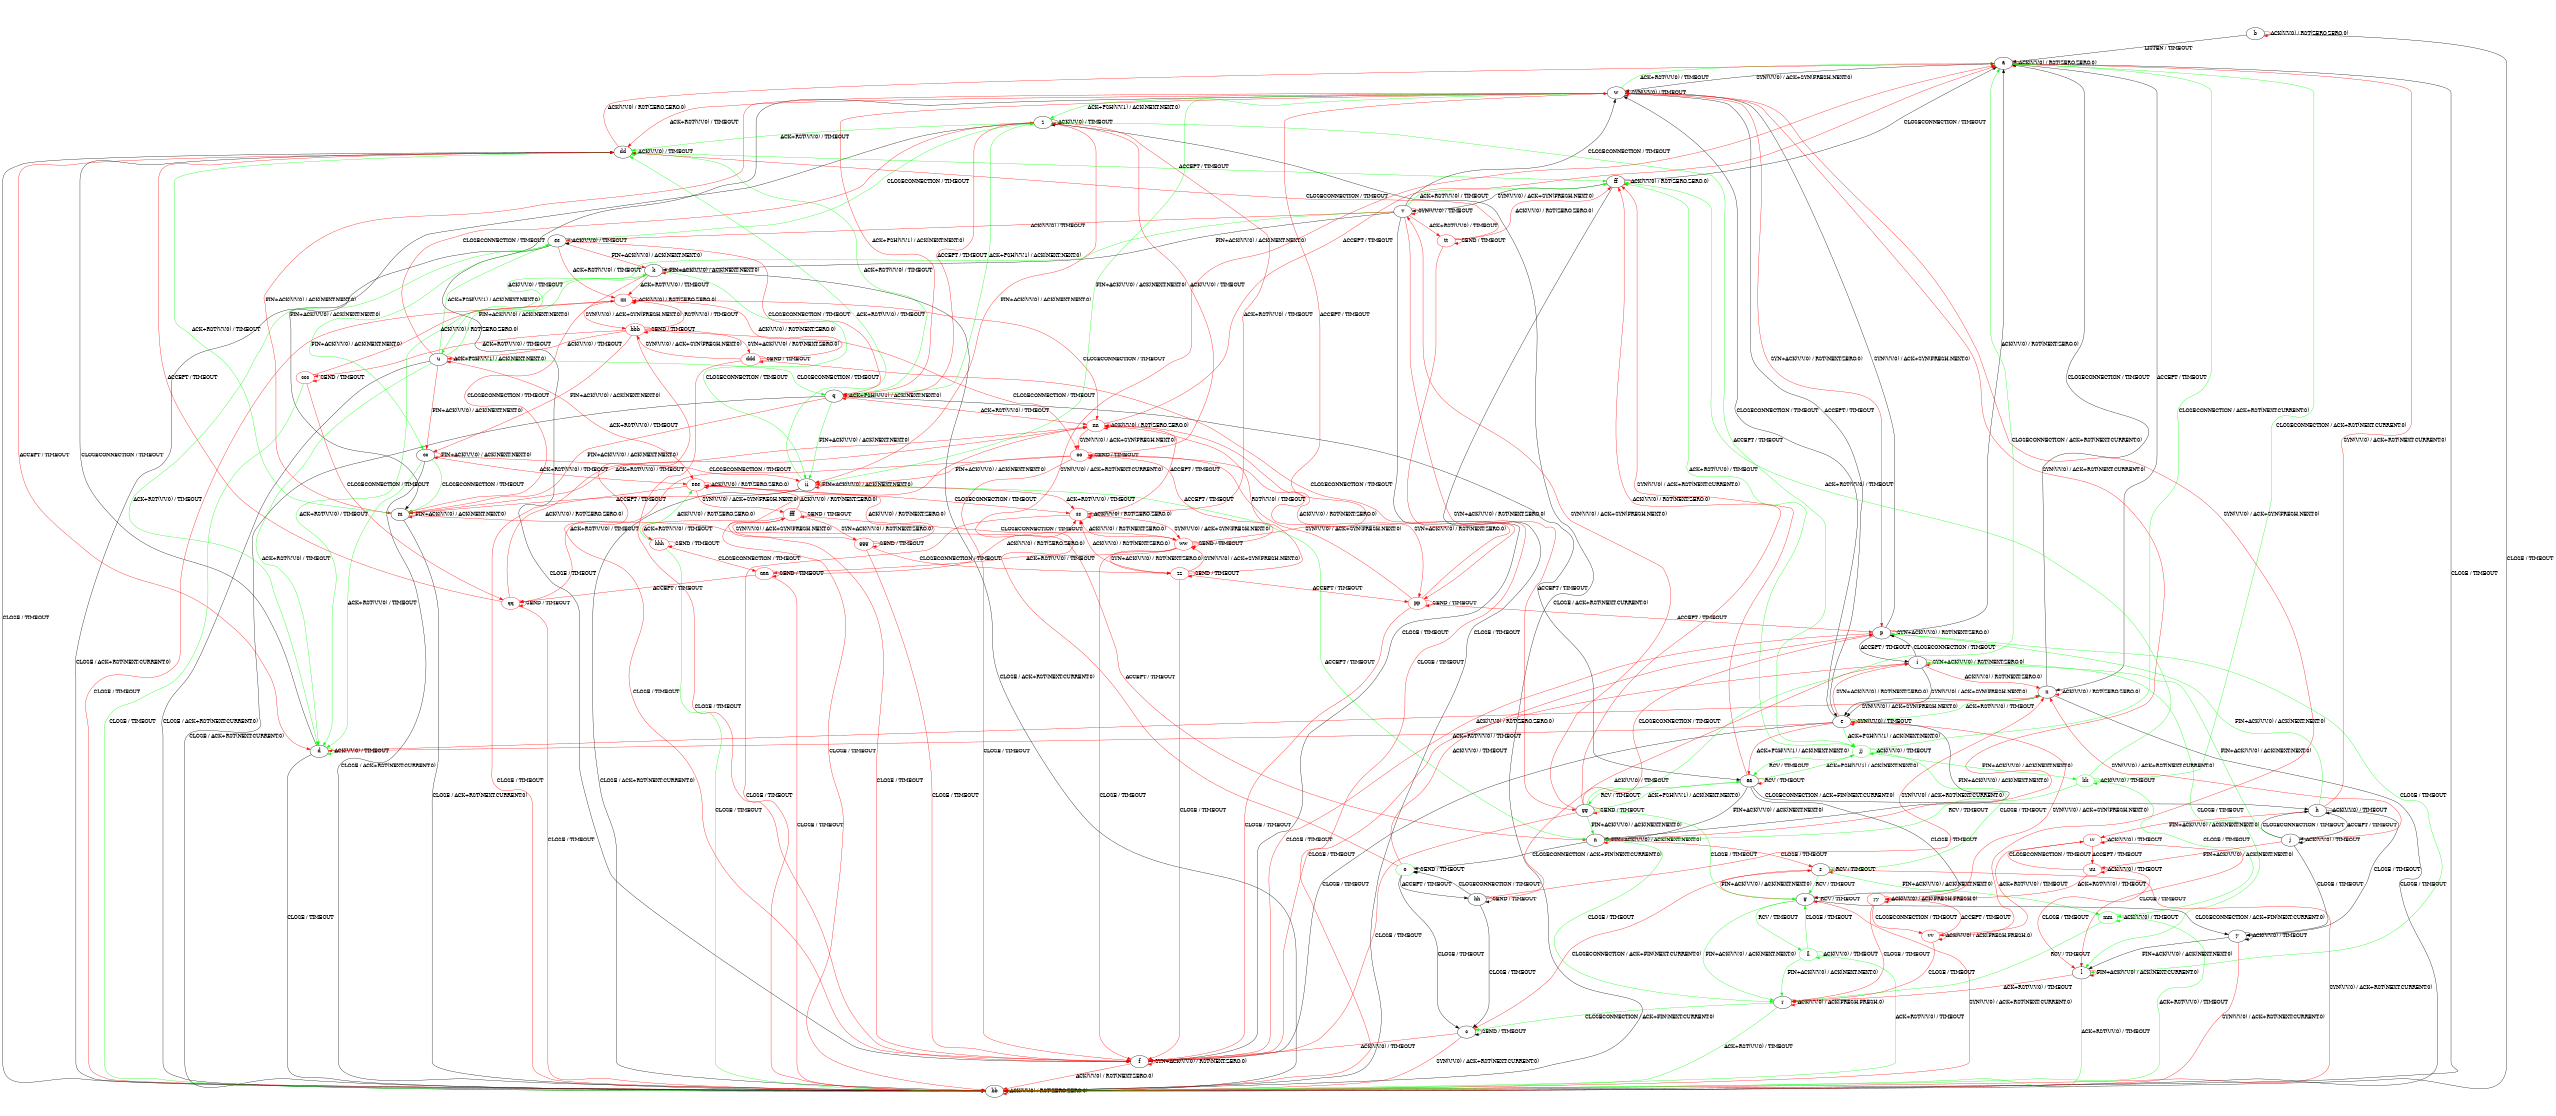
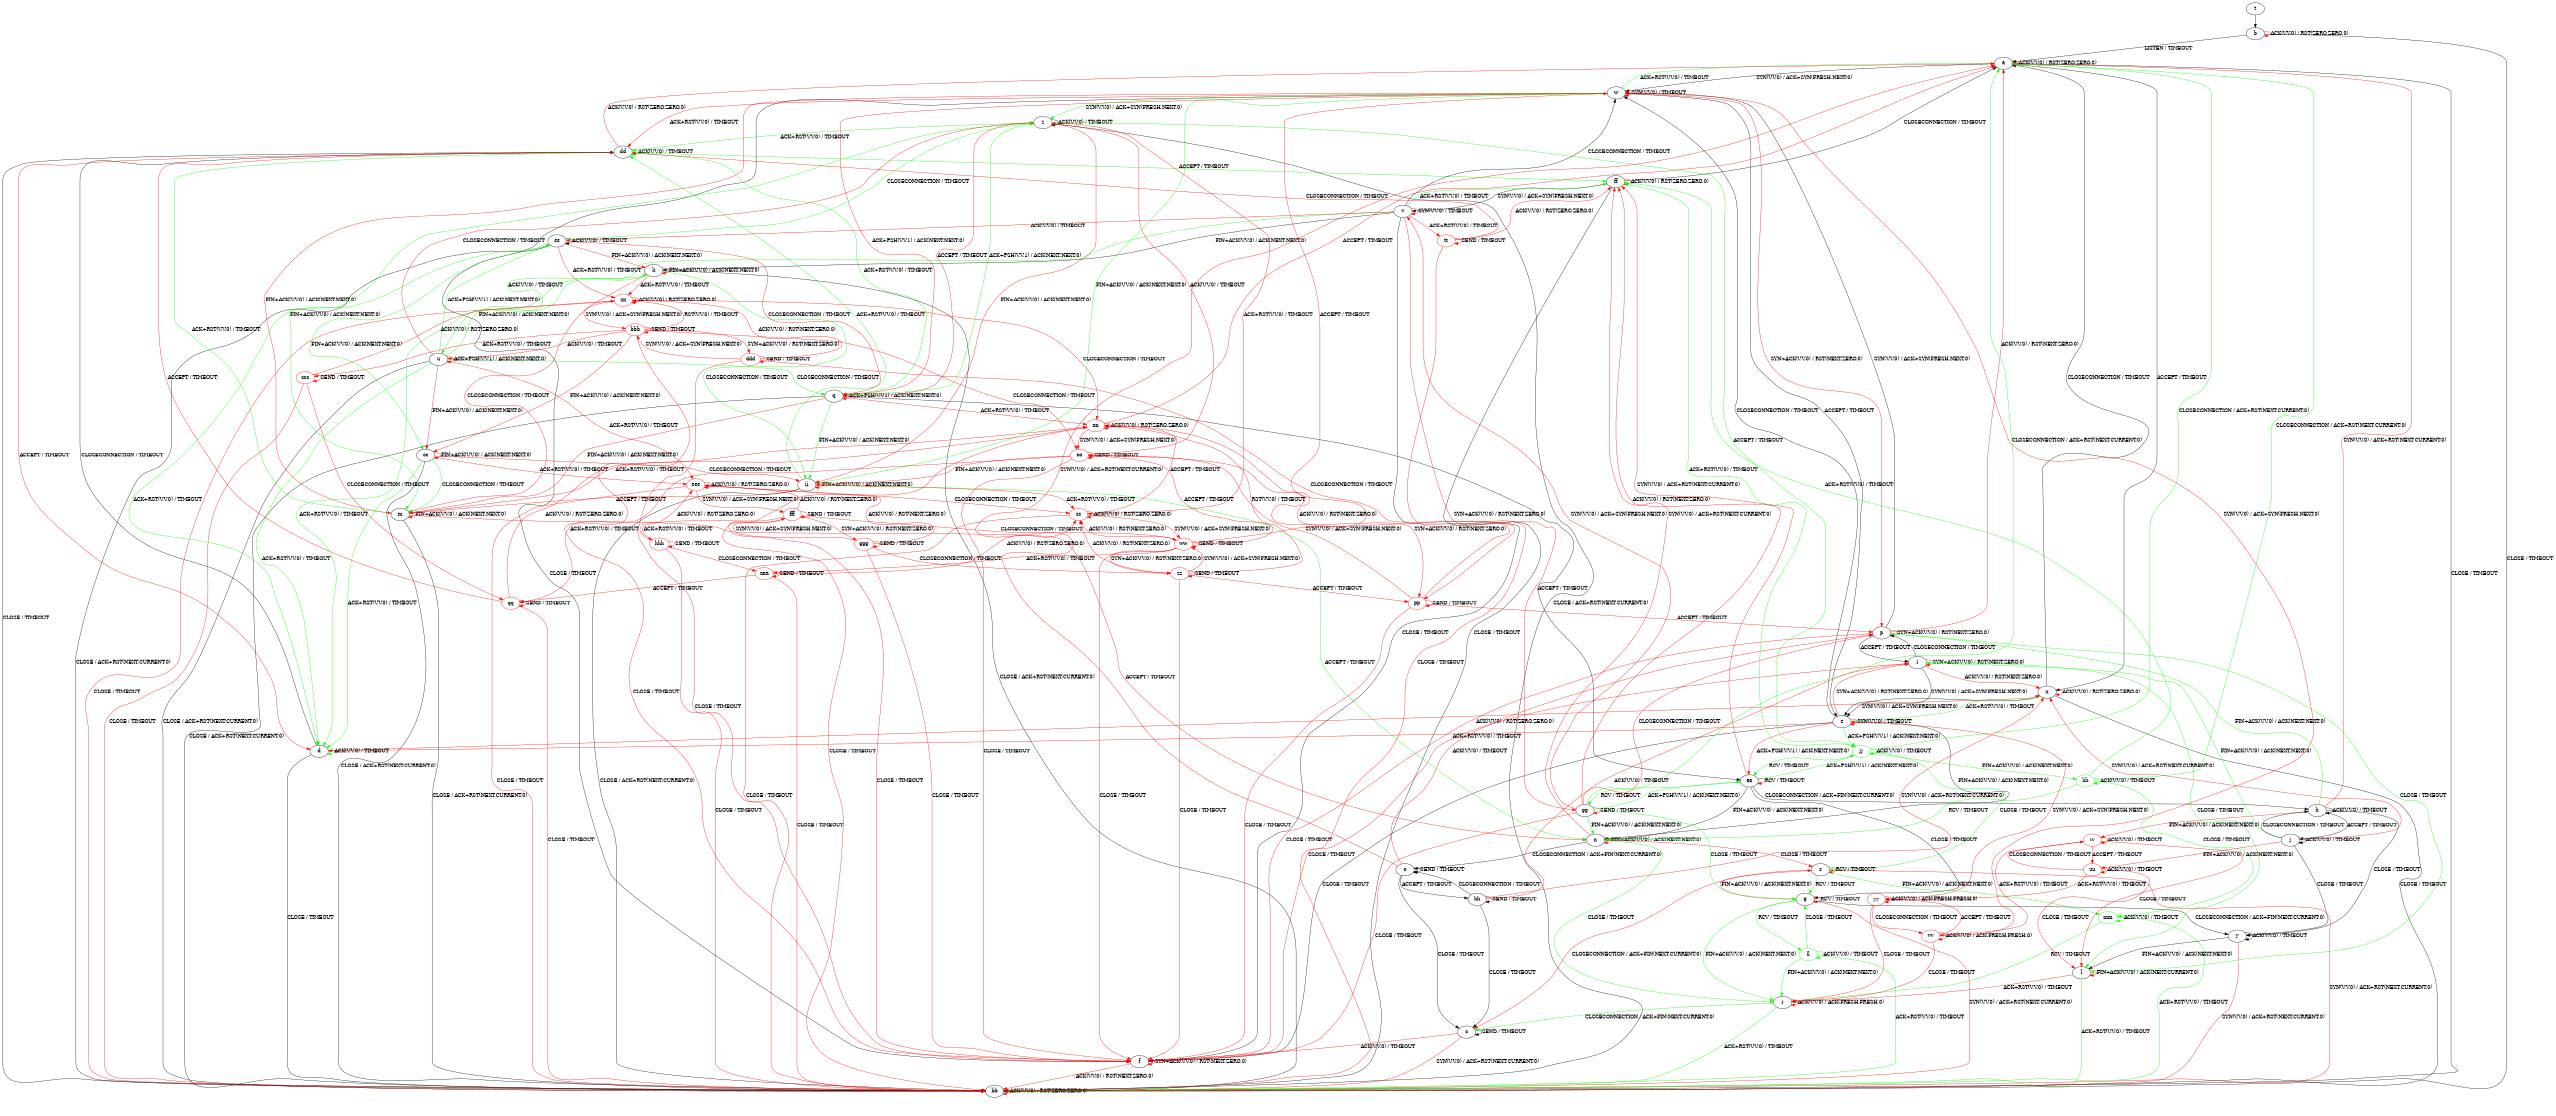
node "t": added
edge "w" -> "z": label "ACK+PSH(V,V,1) / ACK(NEXT,NEXT,0)" -> "SYN(V,V,0) / ACK+SYN(FRESH,NEXT,0)"
edge "z" -> "m": color black -> green
edge "p" -> "a": color black -> red
edge "hhh" -> "eee": color green -> red
edge "n" -> "w": now "n" -> "ff"
node "o": color green -> black
edge "hhh" -> "bb": color green -> red
edge "ccc" -> "bb": color green -> red
